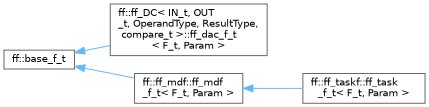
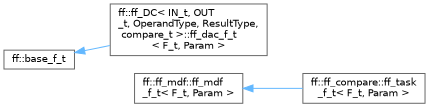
edge "ff::ff_mdf::ff_mdf _f_t< F_t, Param >" -> "ff::base_f_t": removed
node "ff::ff_taskf::ff_task _f_t< F_t, Param >": label "ff::ff_taskf::ff_task _f_t< F_t, Param >" -> "ff::ff_compare::ff_task _f_t< F_t, Param >"
